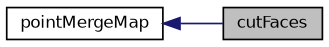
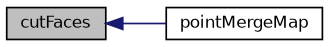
edge "cutFaces" -> "pointMergeMap": reversed
